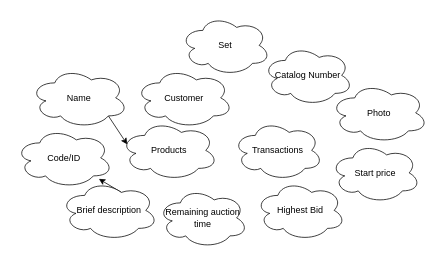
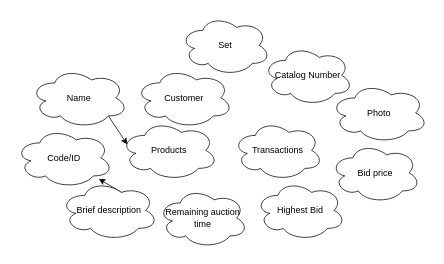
node "Start price": label "Start price" -> "Bid price"
